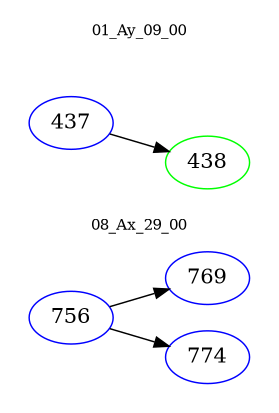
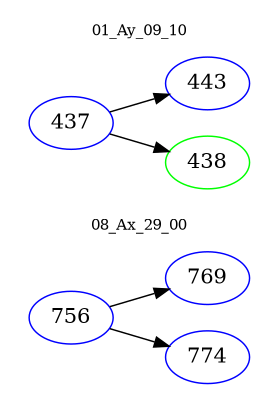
cluster "01_Ay_09_00": label "01_Ay_09_00" -> "01_Ay_09_10"
node "443": added
